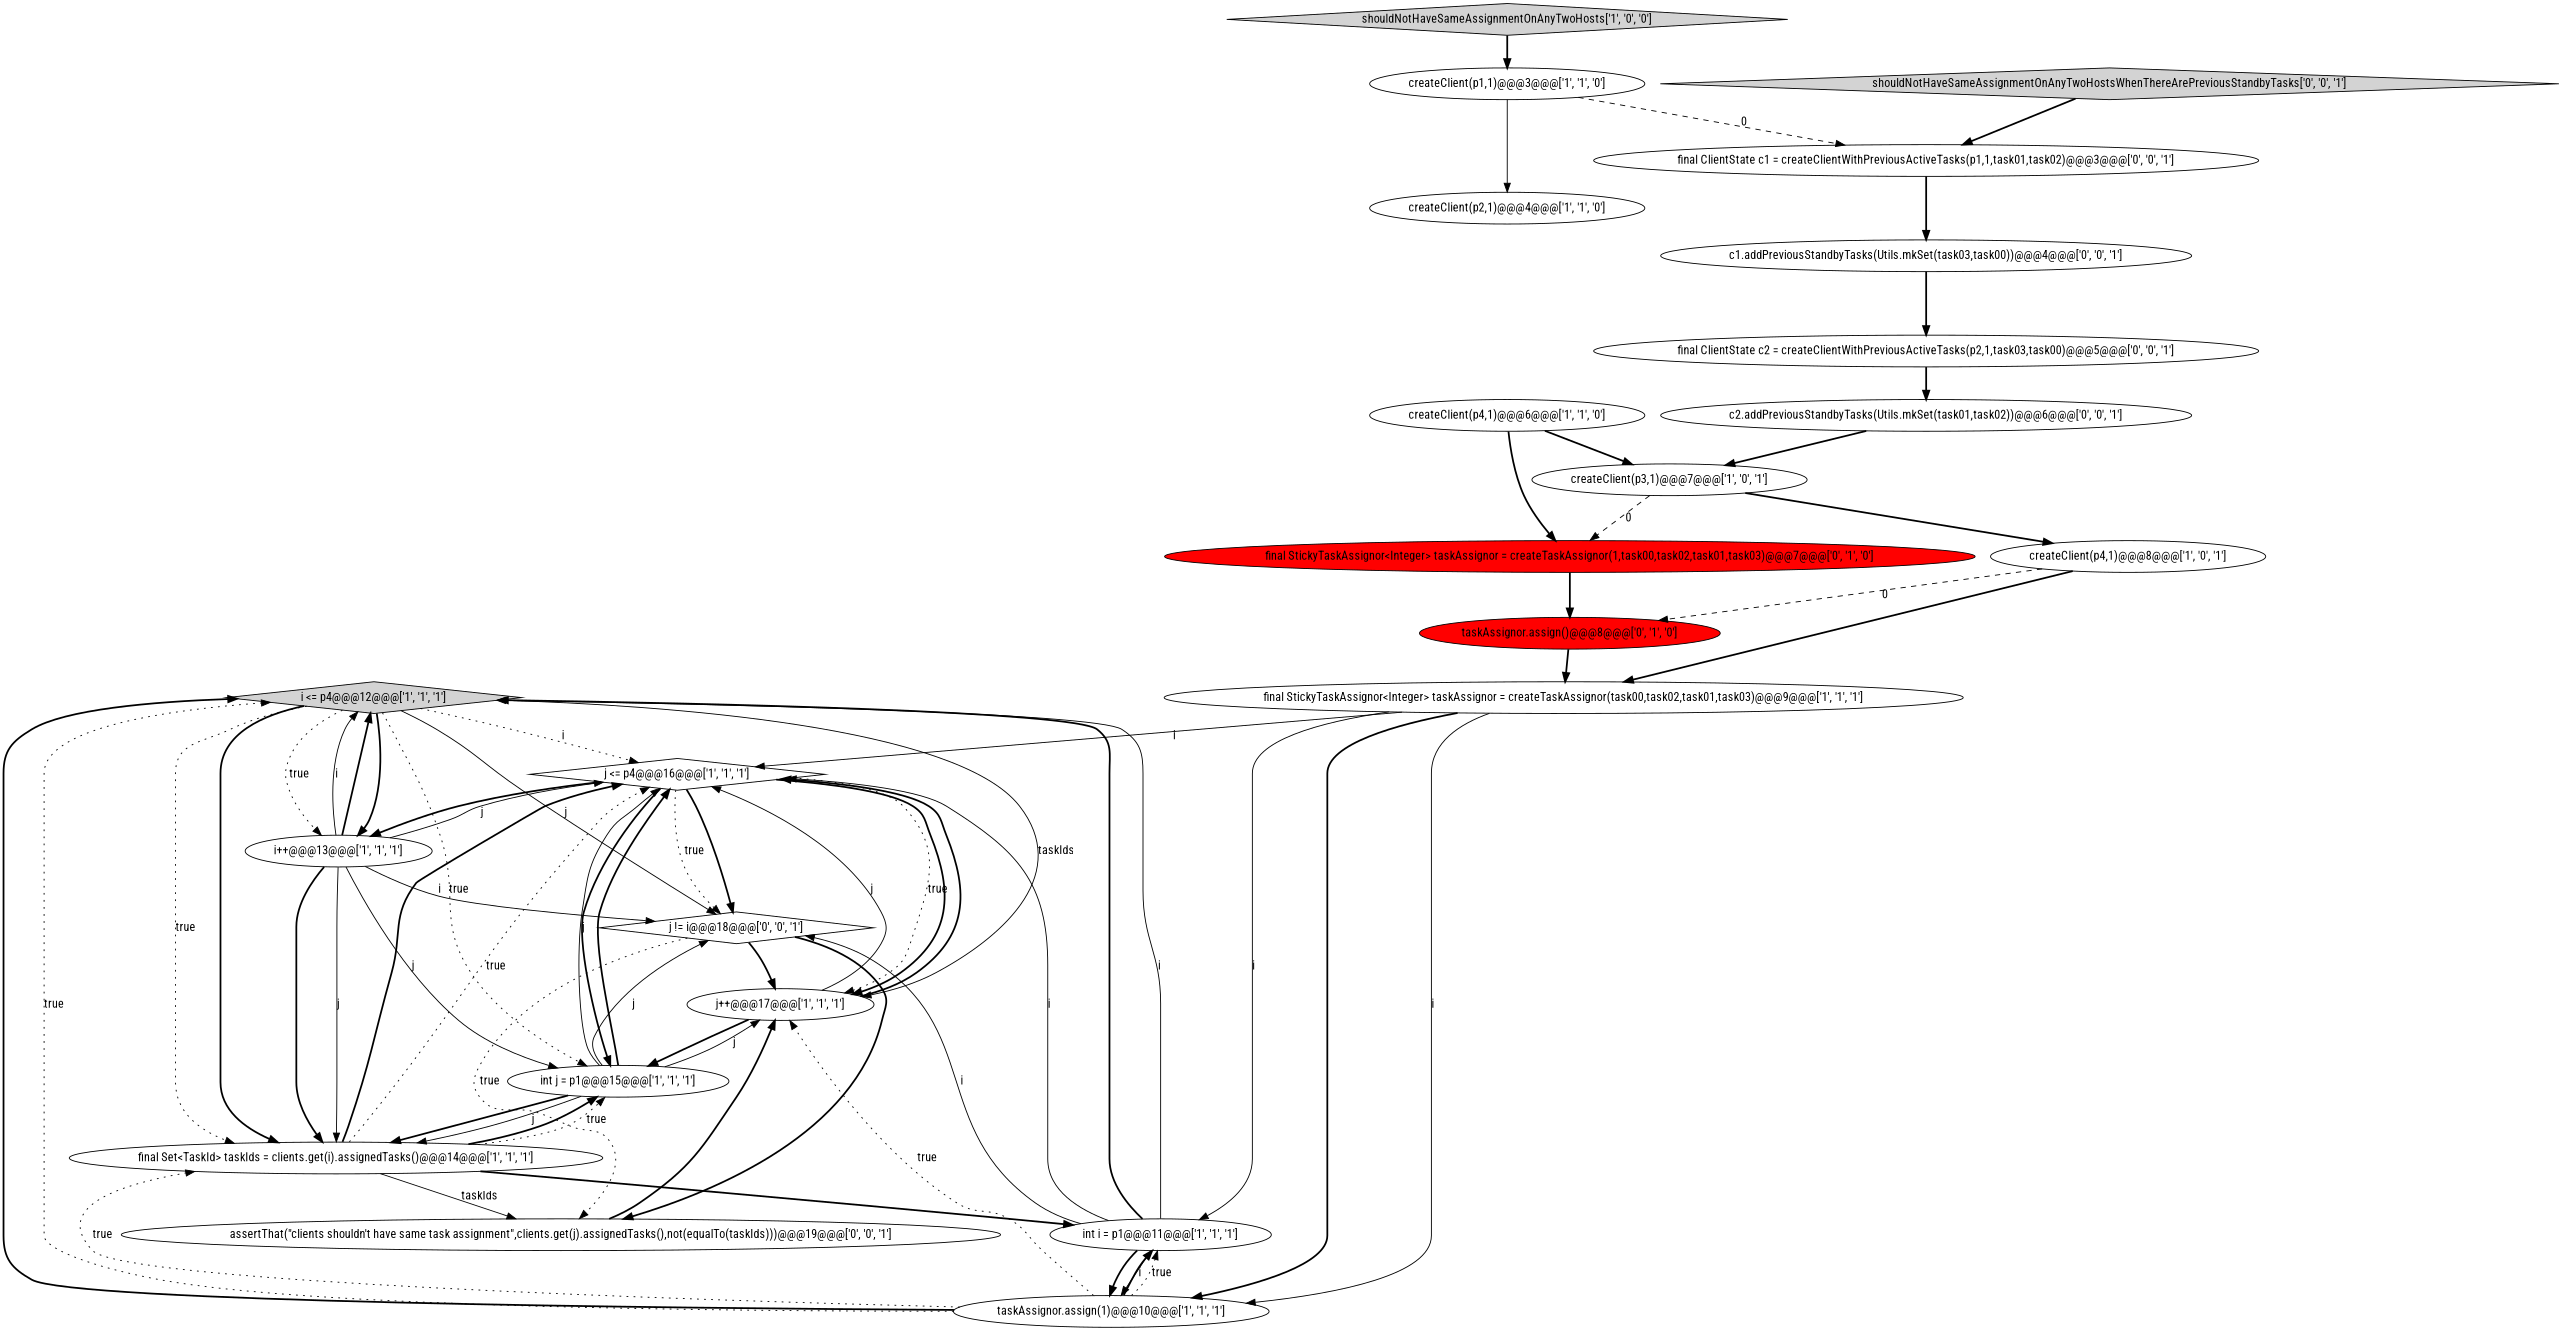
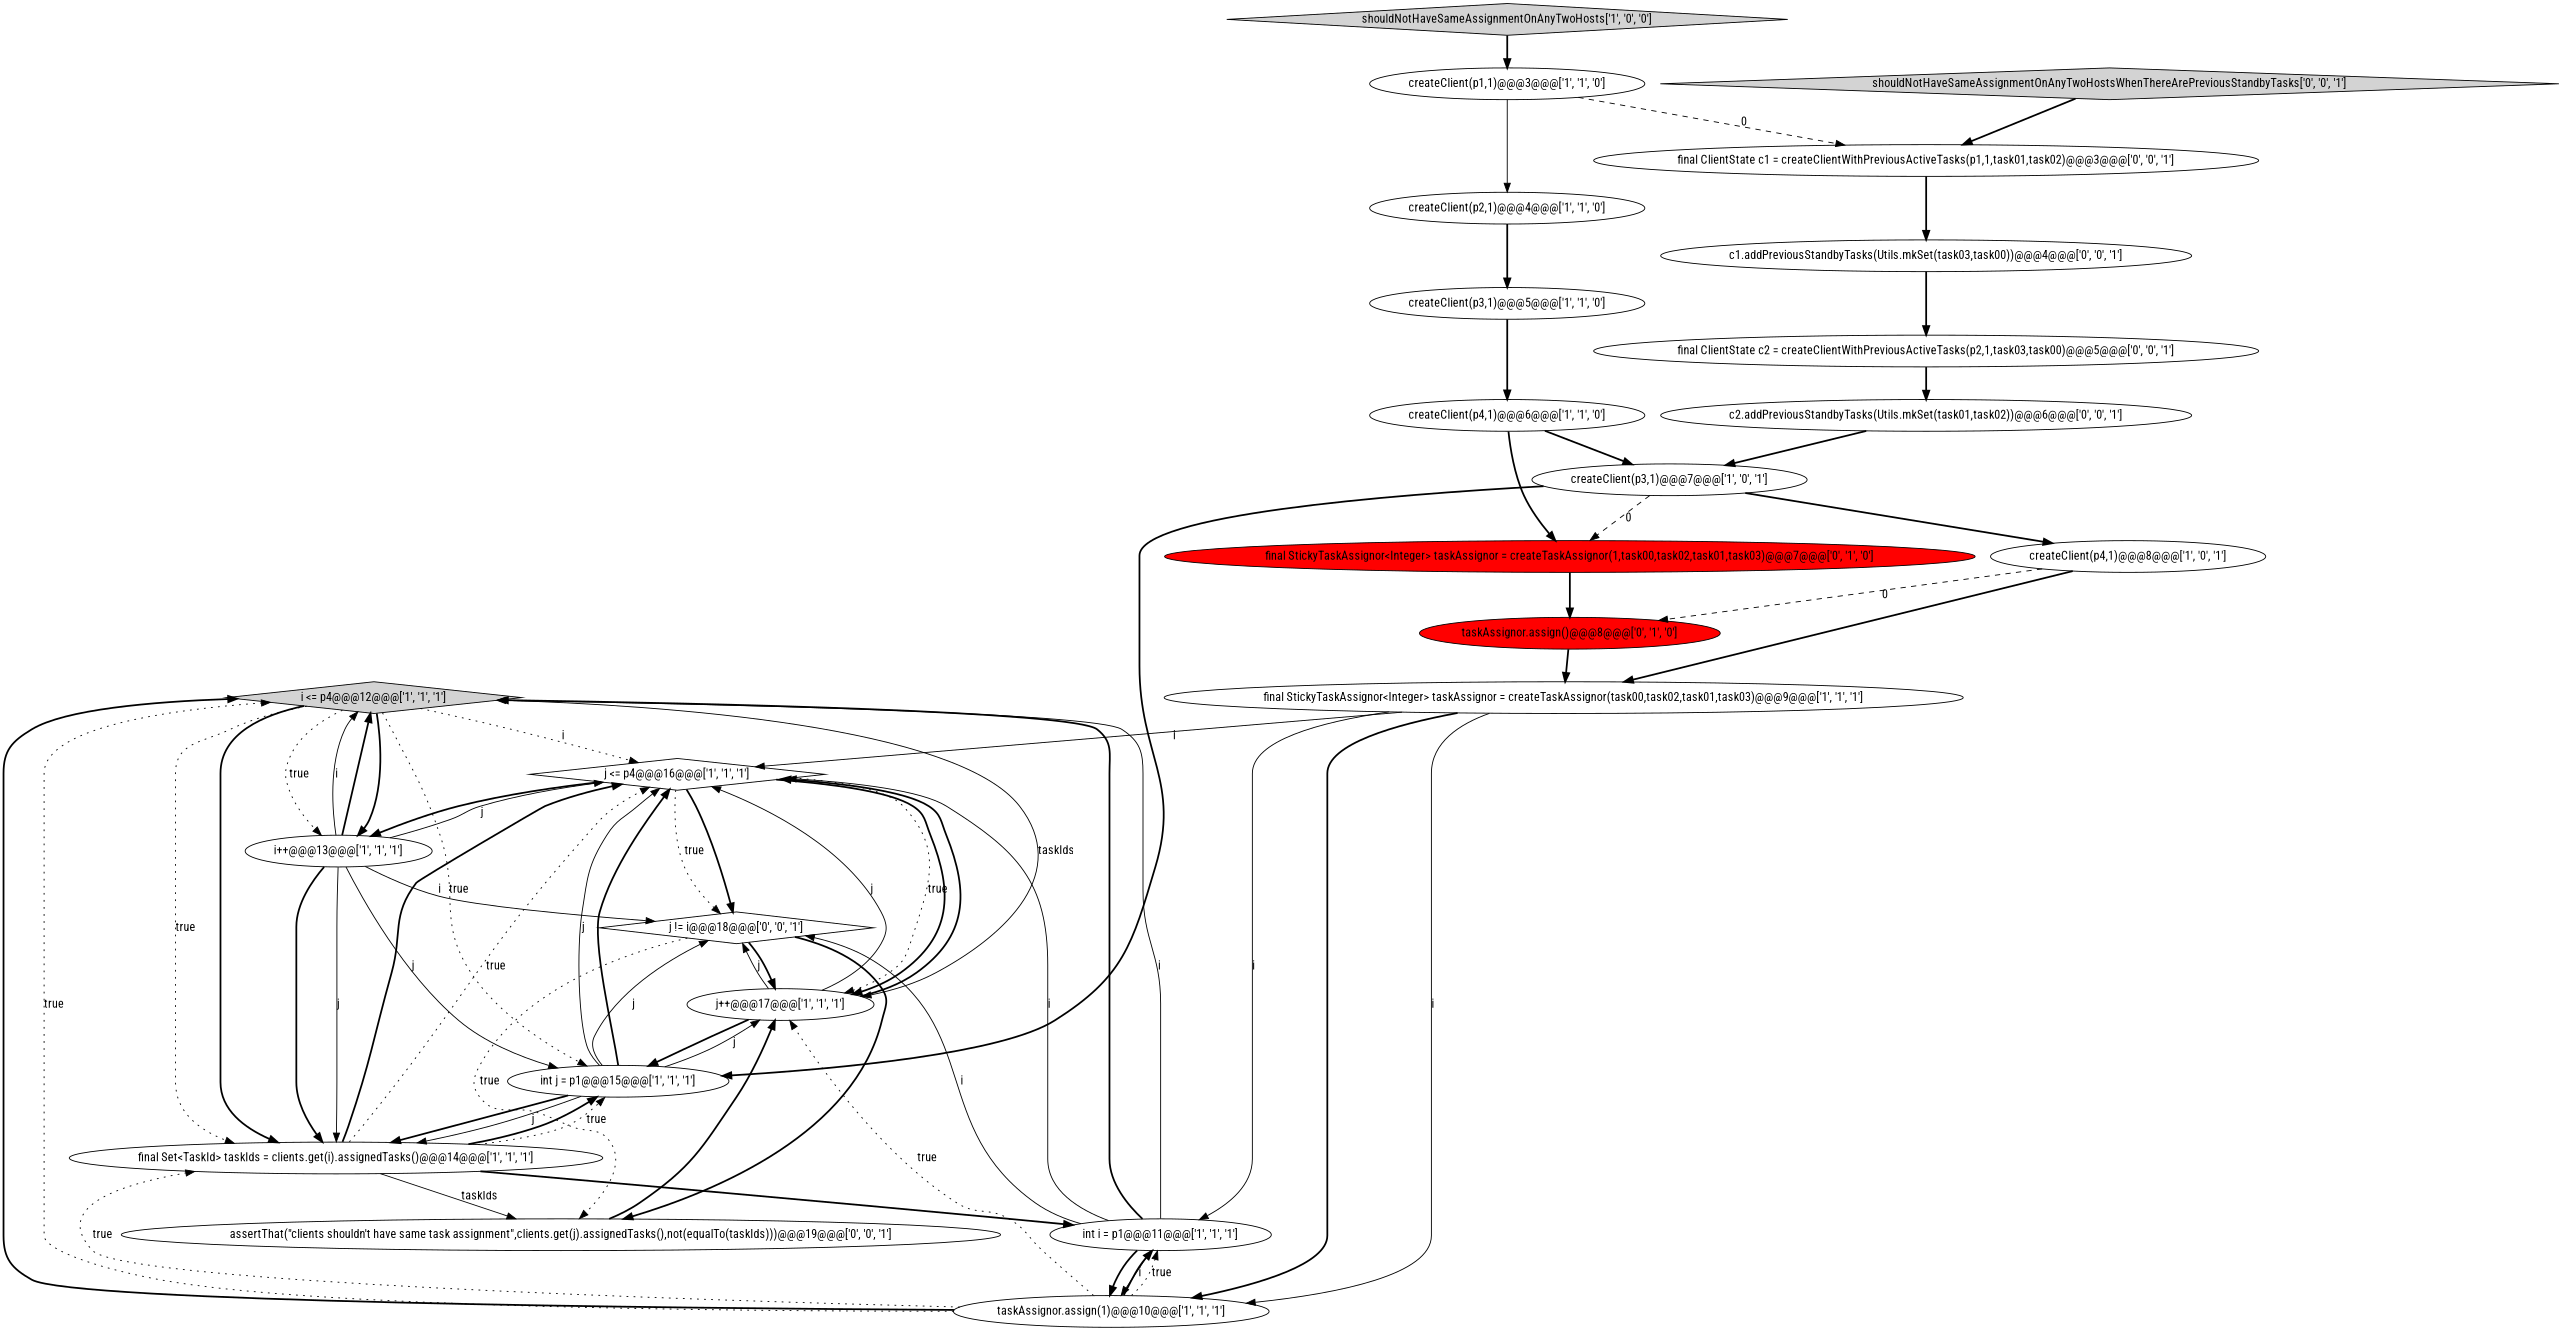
node "createClient(p3,1)@@@5@@@['1', '1', '0']": added
edge "i <= p4@@@12@@@['1', '1', '1']" -> "j != i@@@18@@@['0', '0', '1']": now "j++@@@17@@@['1', '1', '1']" -> "j != i@@@18@@@['0', '0', '1']"
edge "j <= p4@@@16@@@['1', '1', '1']" -> "int j = p1@@@15@@@['1', '1', '1']": now "createClient(p3,1)@@@7@@@['1', '0', '1']" -> "int j = p1@@@15@@@['1', '1', '1']"
